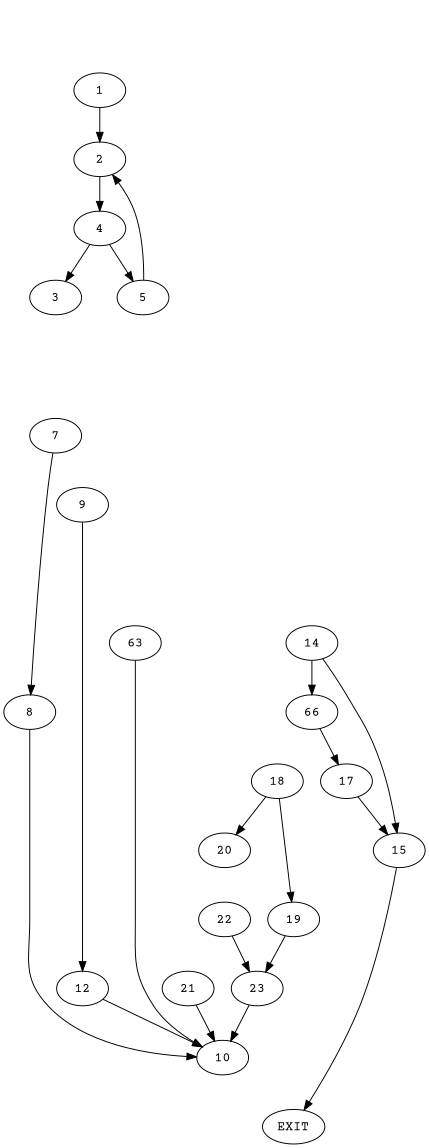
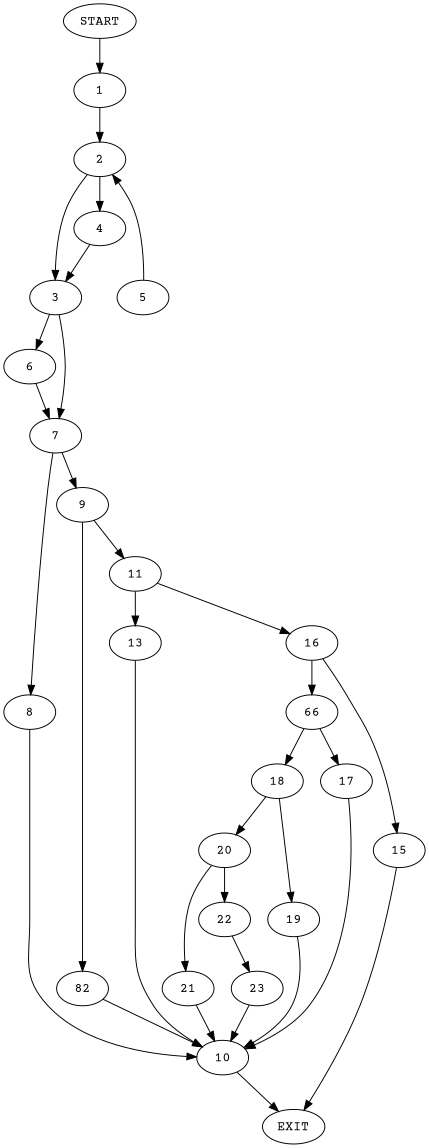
node "START": added
edge "2" -> "3": added
edge "4" -> "5": removed
edge "3" -> "7": added
node "6": added
edge "7" -> "9": added
node "11": added
node "63": label "63" -> "13"
node "14": label "14" -> "16"
edge "66" -> "18": added
edge "17" -> "15": now "17" -> "10"
edge "20" -> "22": added
edge "20" -> "21": added
edge "19" -> "23": now "19" -> "10"
node "12": label "12" -> "82"
edge "10" -> "EXIT": added
